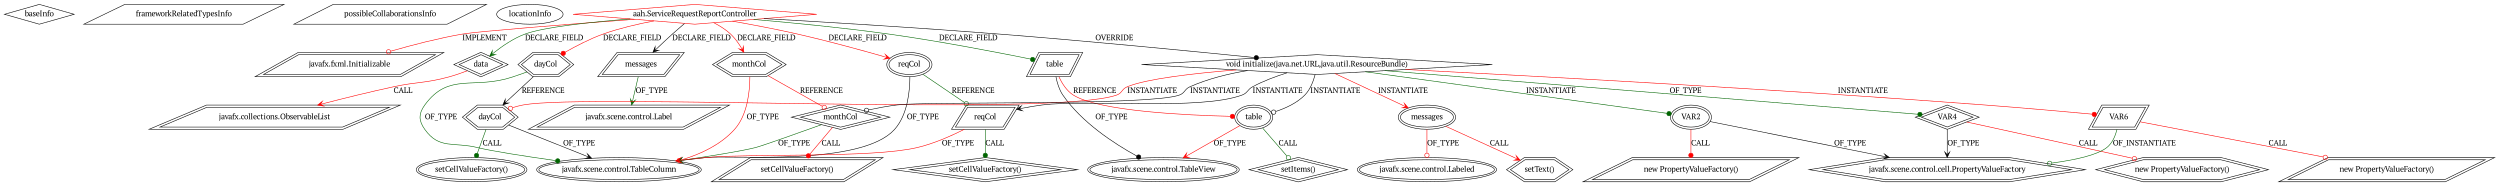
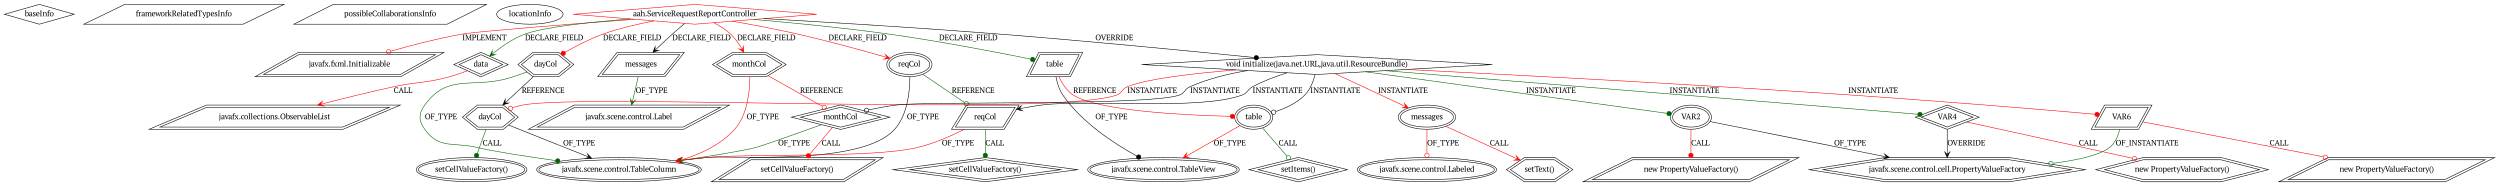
edge "void initialize(java.net.URL,java.util.ResourceBundle)" -> "VAR4": label "OF_TYPE" -> "INSTANTIATE"
edge "VAR4" -> "javafx.scene.control.cell.PropertyValueFactory": label "OF_TYPE" -> "OVERRIDE"
